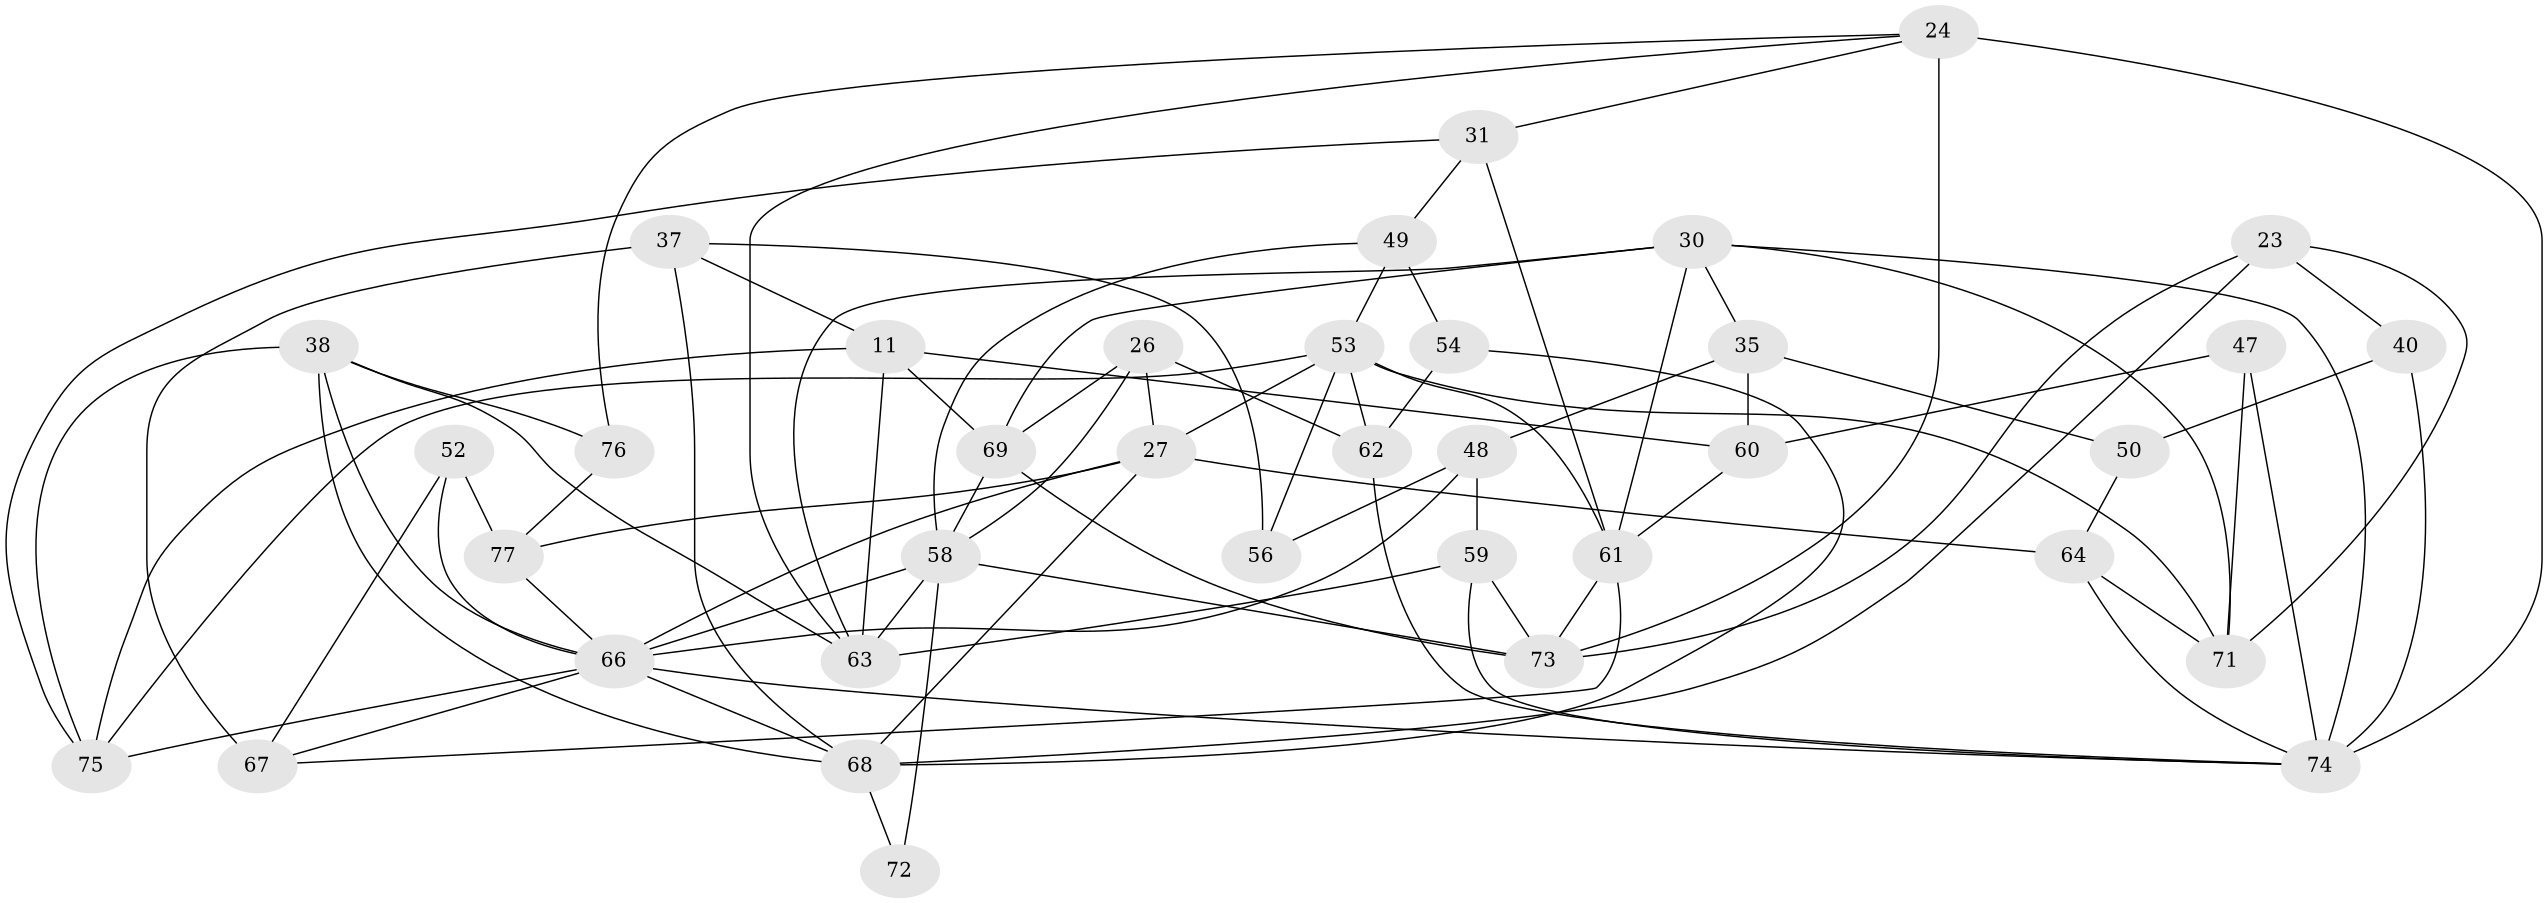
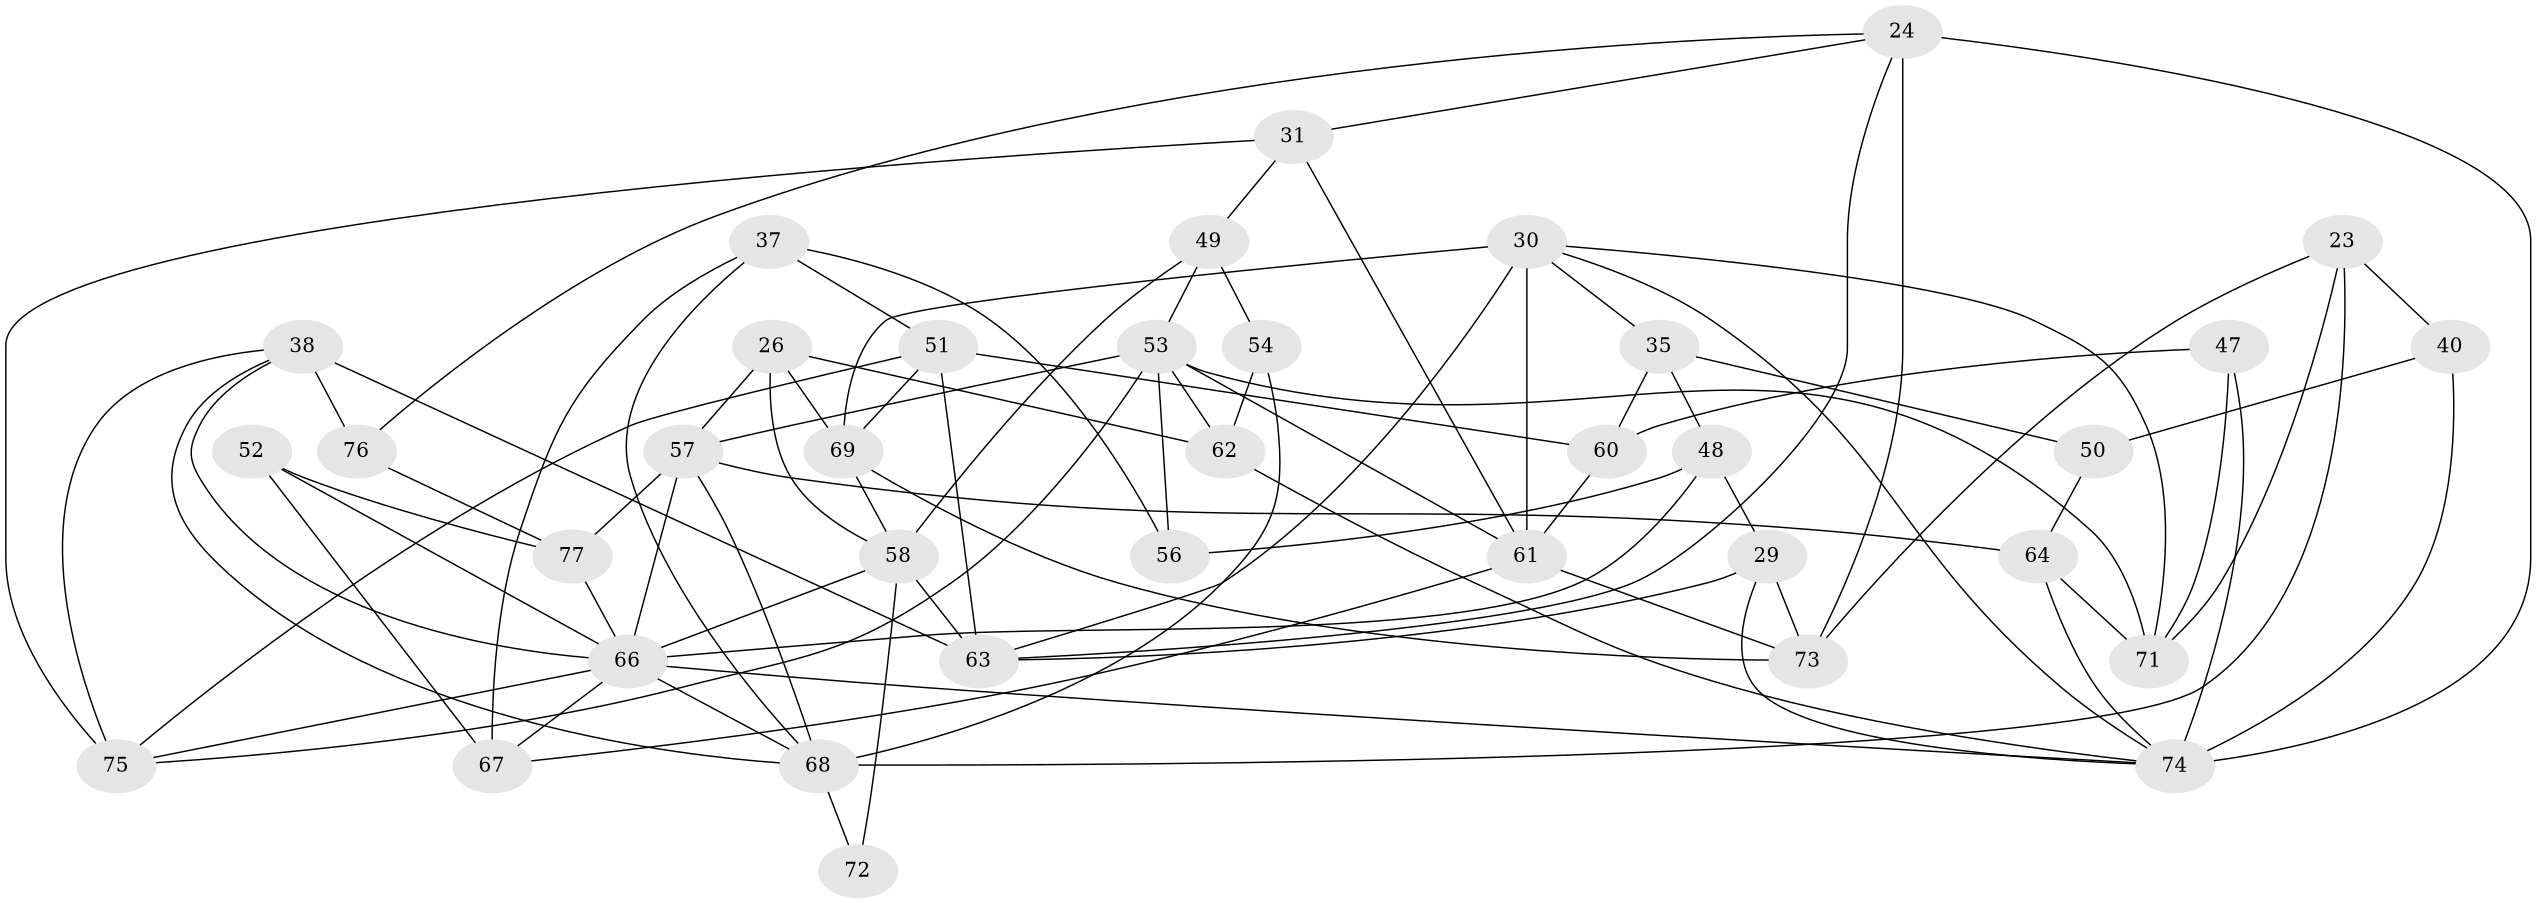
node "11": label "11" -> "51"
node "27": label "27" -> "57"
node "59": label "59" -> "29"
edge "58" -- "73": removed
